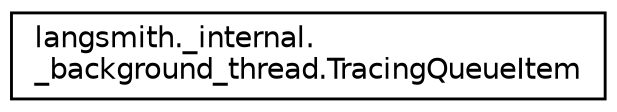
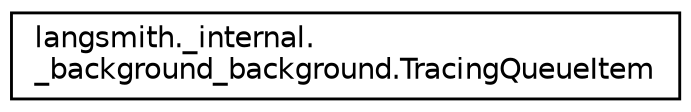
node "langsmith._internal. _background_thread.TracingQueueItem": label "langsmith._internal. _background_thread.TracingQueueItem" -> "langsmith._internal. _background_background.TracingQueueItem"
